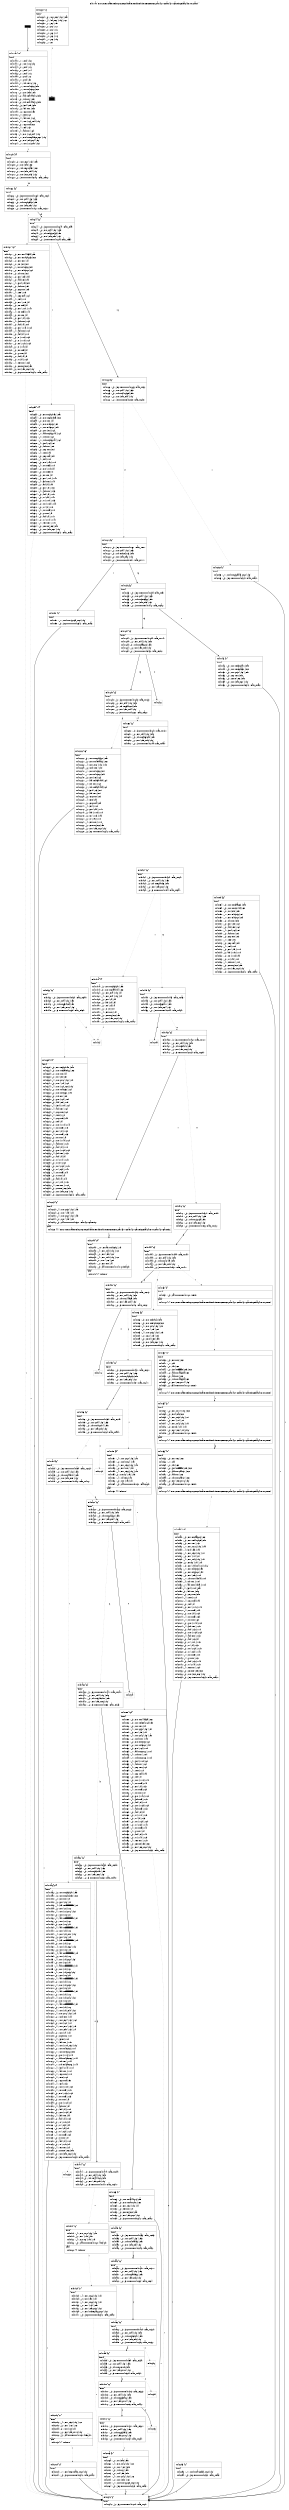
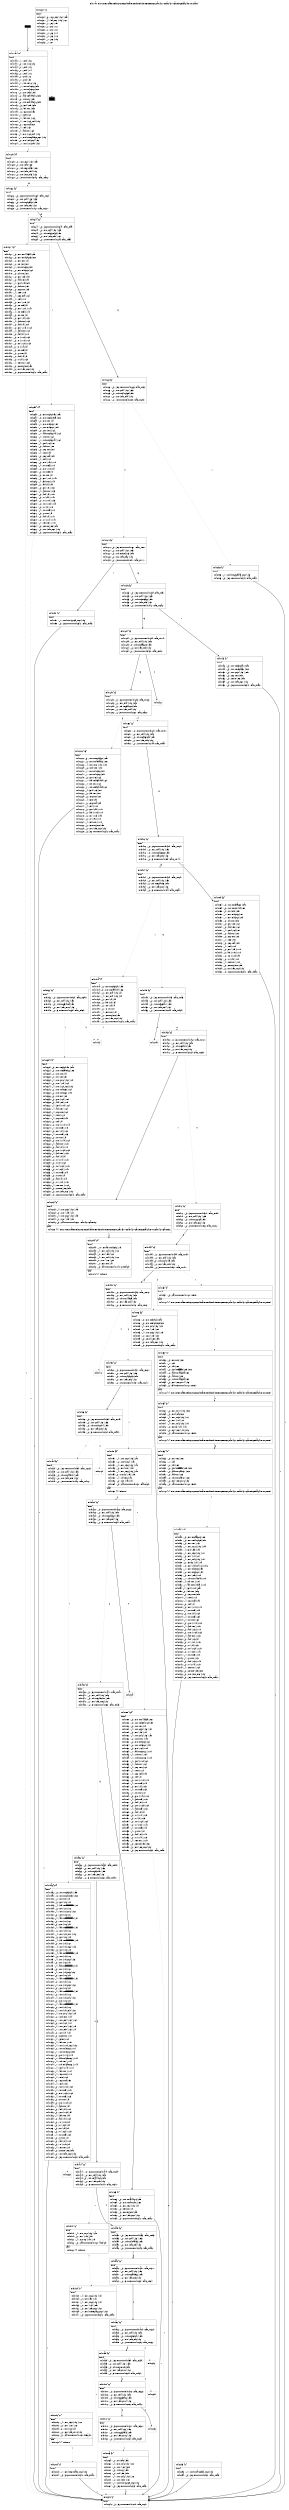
node "0x401908 [28]": added
edge "0x4019b0 [28]" -> "0x402418": style bold -> dotted
edge "0x401a04 [28]" -> "0x401a20 [28]": now "0x401de7 [39]" -> "0x401a20 [28]"
edge "0x401a74 [28]" -> "0x401a90 [28]": added, label "4"
